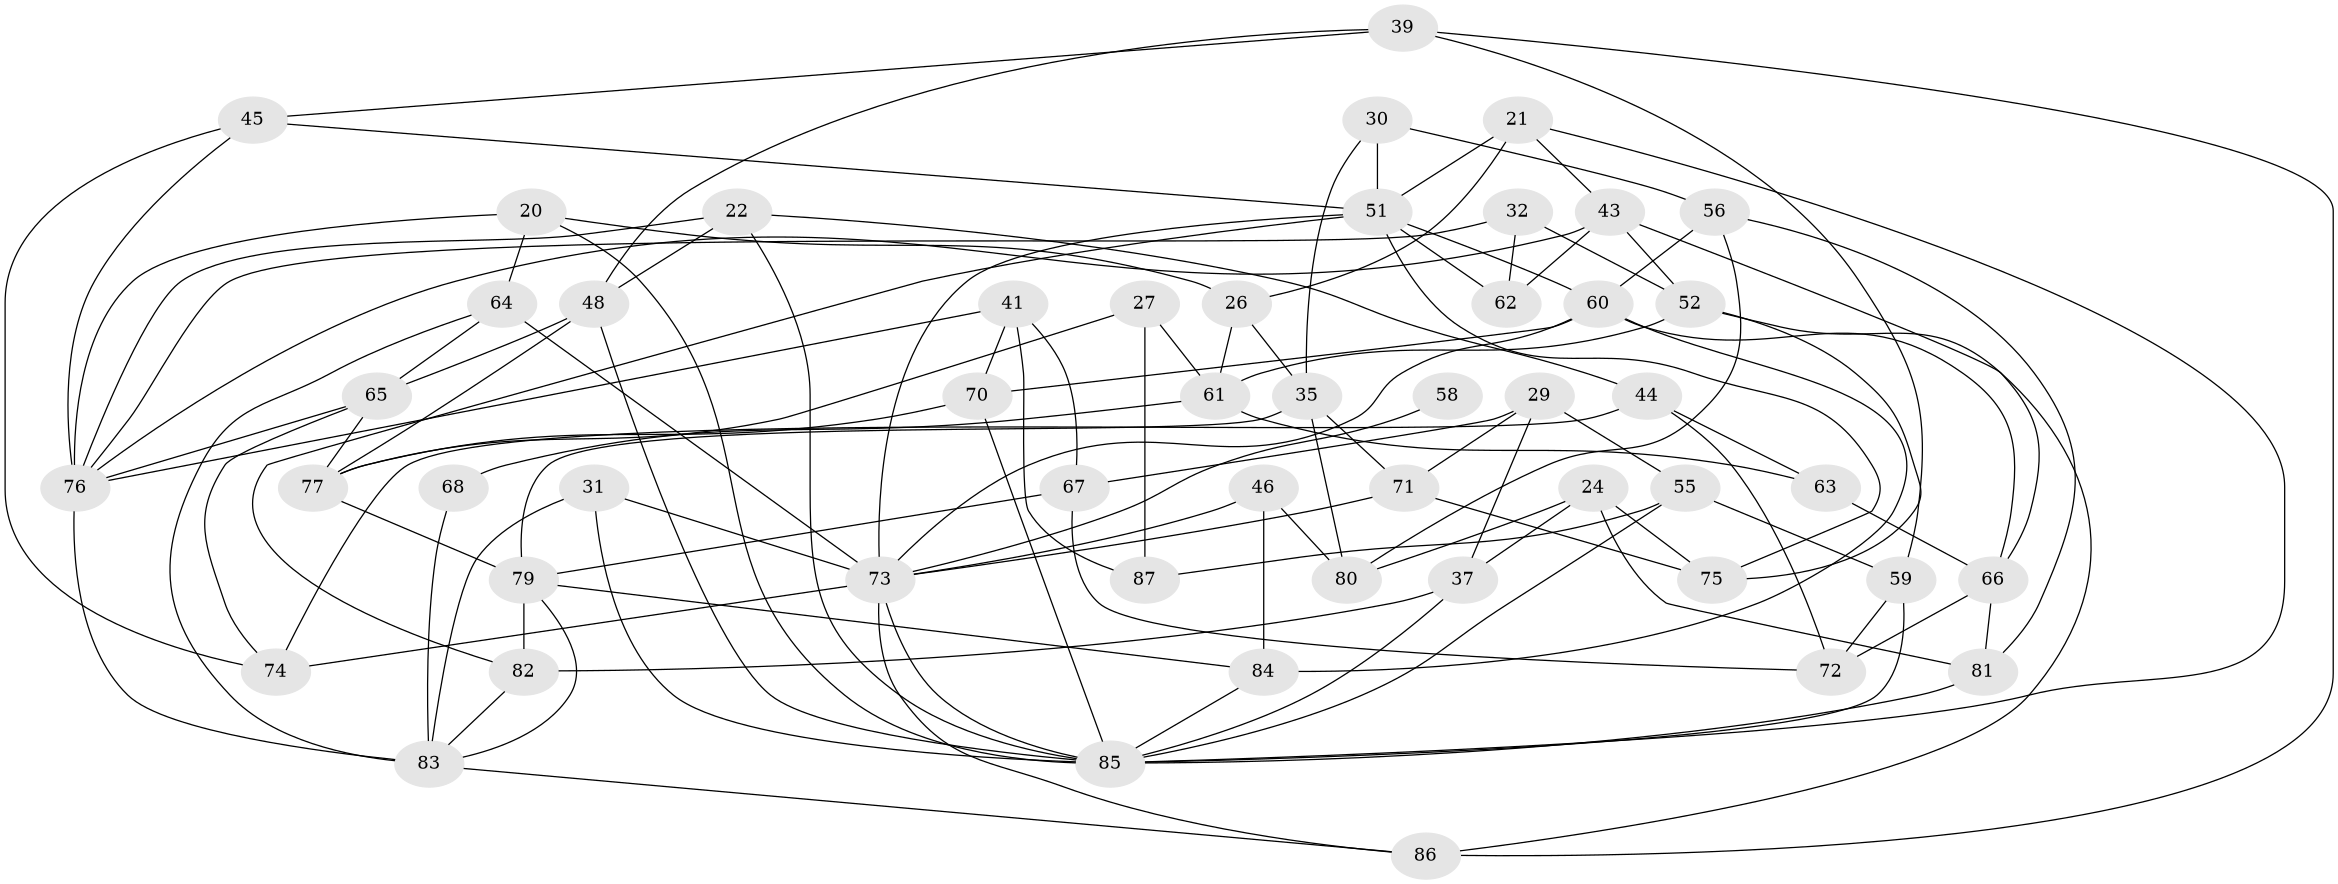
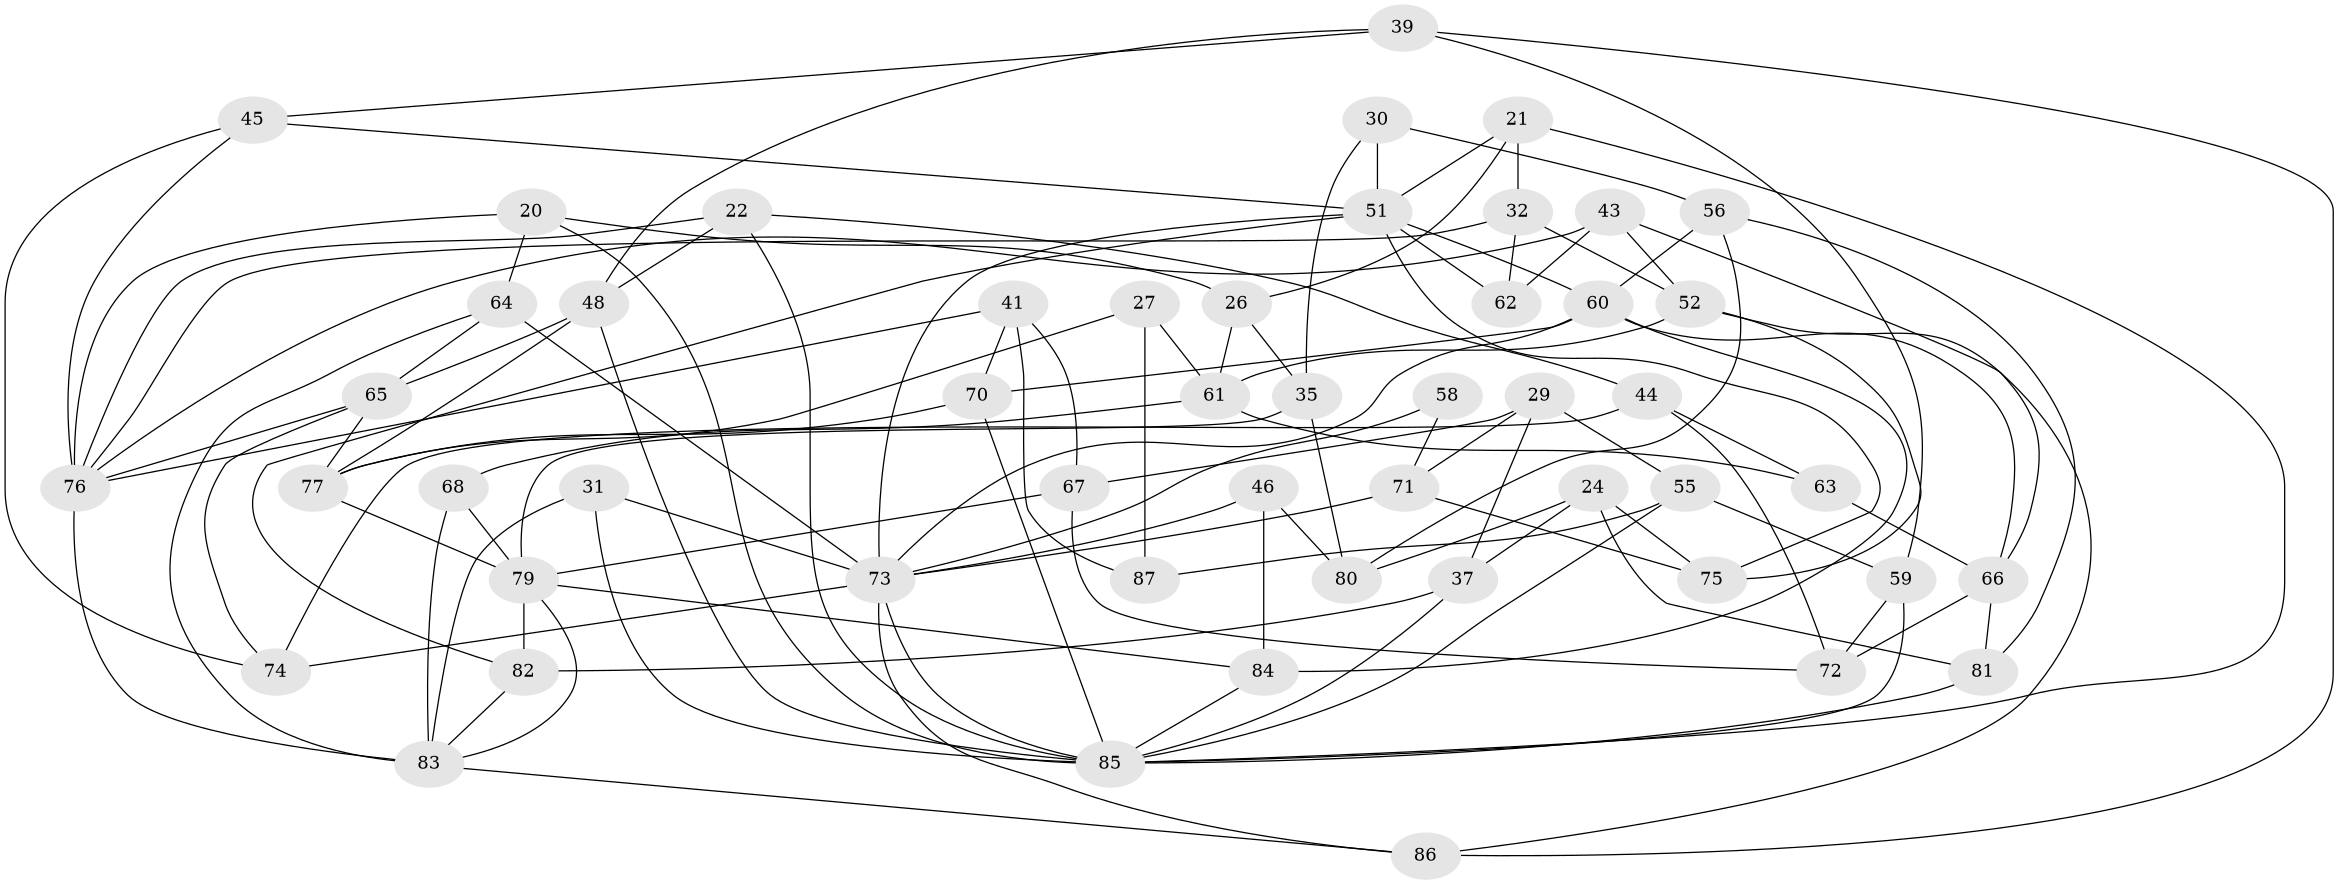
edge "21" -- "43": now "21" -- "32"
edge "35" -- "71": now "58" -- "71"
edge "68" -- "79": added
